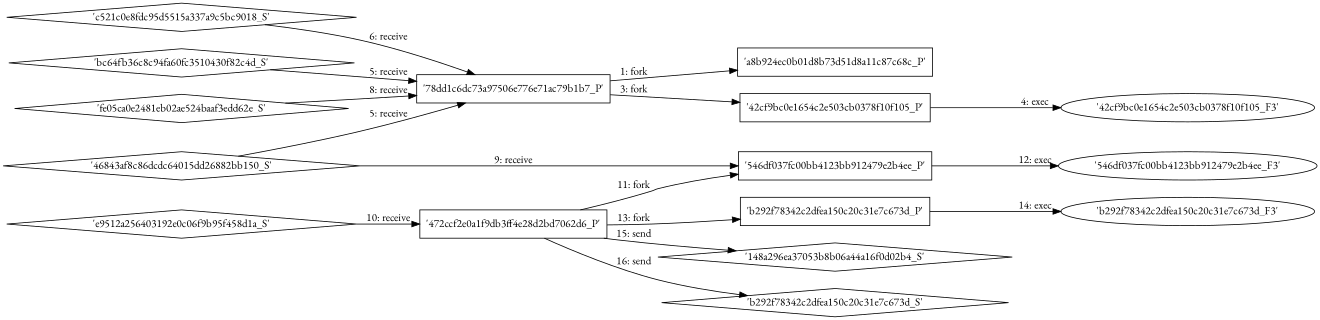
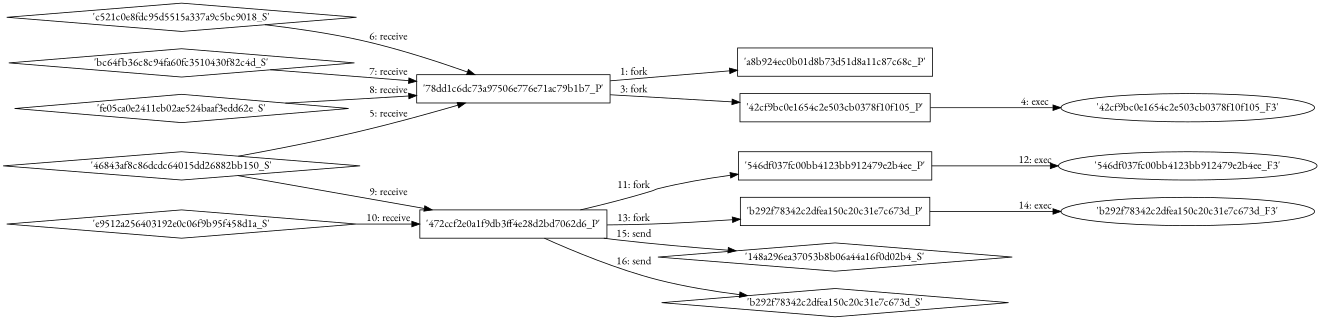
edge "'bc64fb36c8c94fa60fc3510430f82c4d_S'" -> "'78dd1c6dc73a97506e776e71ac79b1b7_P'": label "5: receive" -> "7: receive"
node "'fe05ca0e2481eb02ae524baaf3edd62e_S'": label "'fe05ca0e2481eb02ae524baaf3edd62e_S'" -> "'fe05ca0e2411eb02ae524baaf3edd62e_S'"
edge "'46843af8c86dcdc64015dd26882bb150_S'" -> "'546df037fc00bb4123bb912479e2b4ee_P'": now "'46843af8c86dcdc64015dd26882bb150_S'" -> "'472ccf2e0a1f9db3ff4e28d2bd7062d6_P'"
